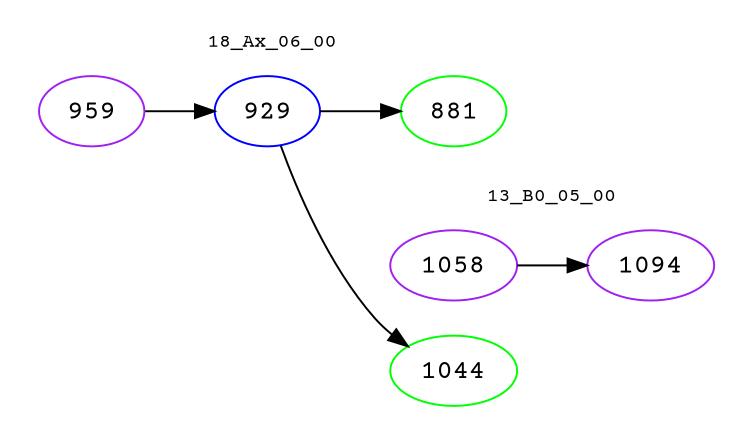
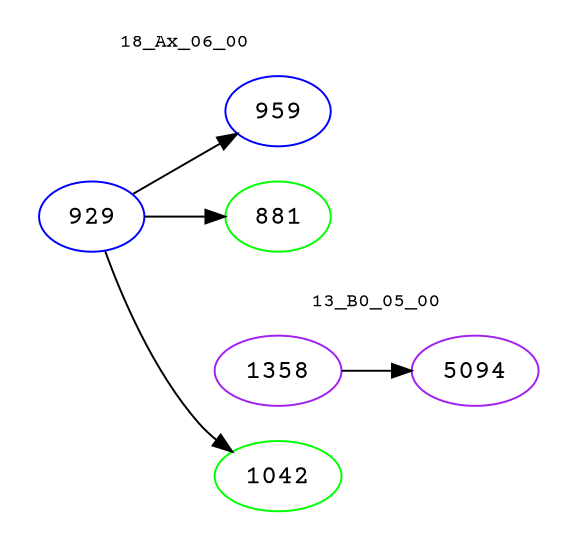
node "959": color purple -> blue
edge "959" -> "929": reversed
node "1058": label "1058" -> "1358"
node "1094": label "1094" -> "5094"
node "1044": label "1044" -> "1042"
